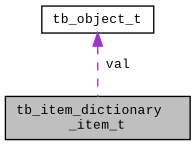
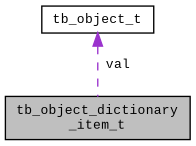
node "tb_item_dictionary _item_t": label "tb_item_dictionary _item_t" -> "tb_object_dictionary _item_t"
